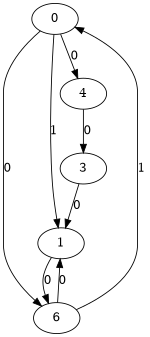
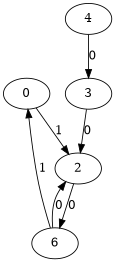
edge "0" -> "4": removed, label "0"
edge "0" -> "6": removed, label "0"
node "1": label "1" -> "2"
